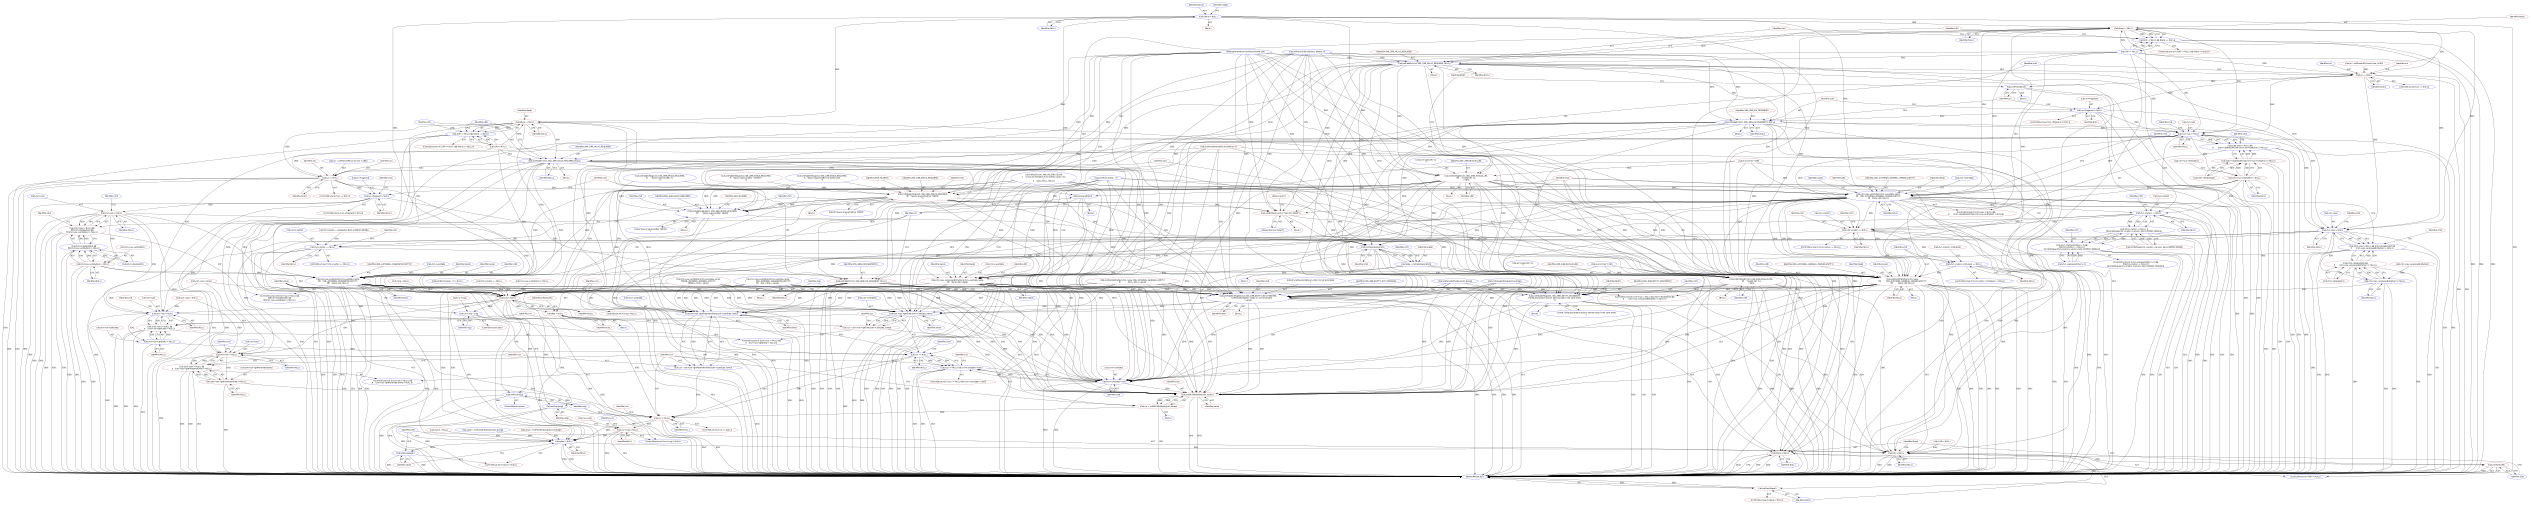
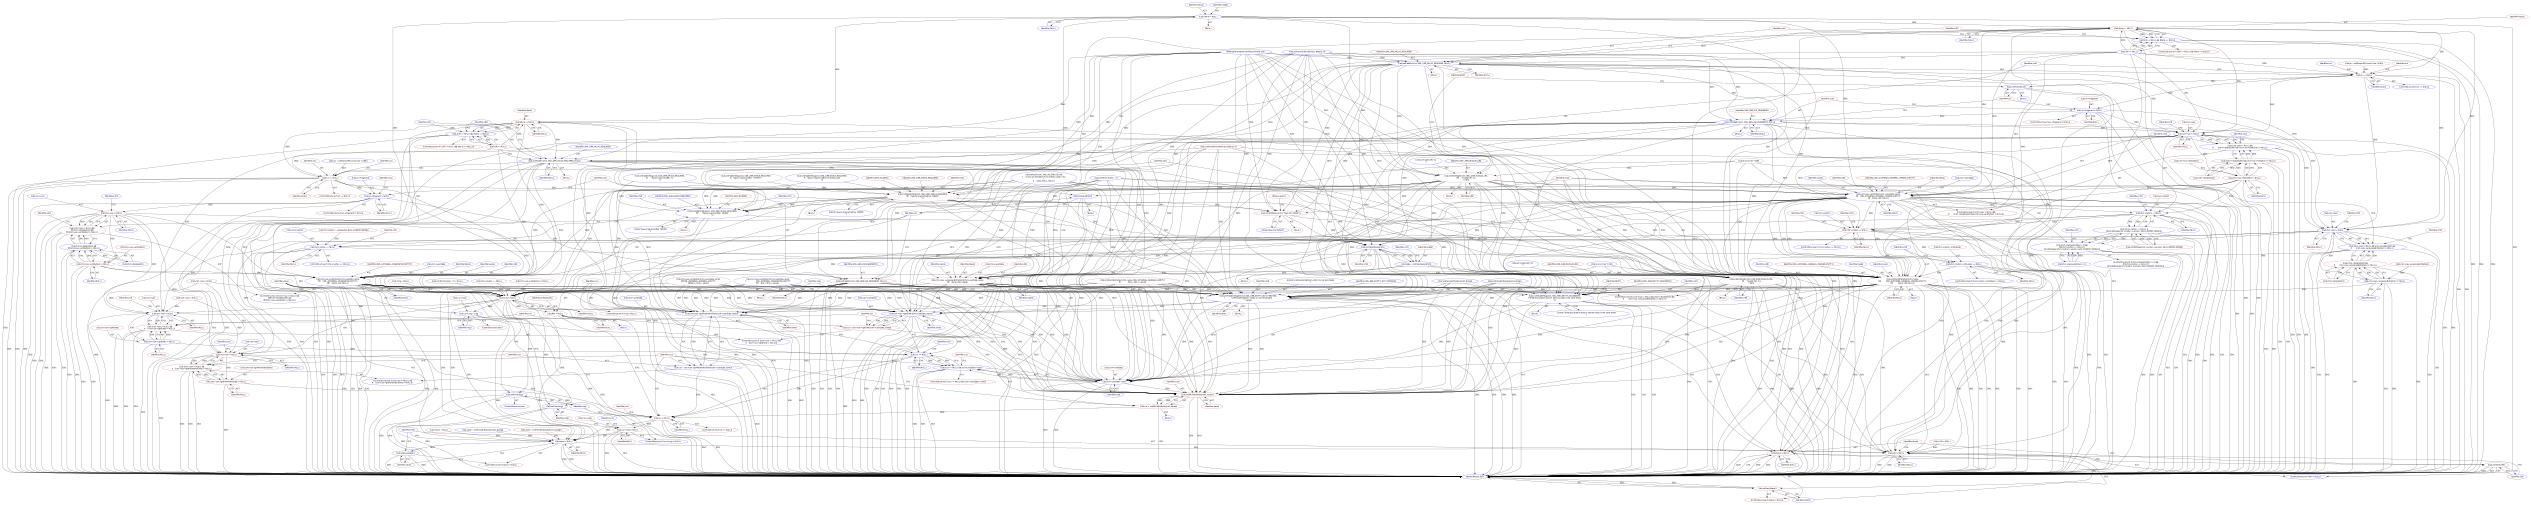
edge "(Call,literal != NULL)" -> "(ControlStructure,if (literal != NULL))": added, label "AST:"
